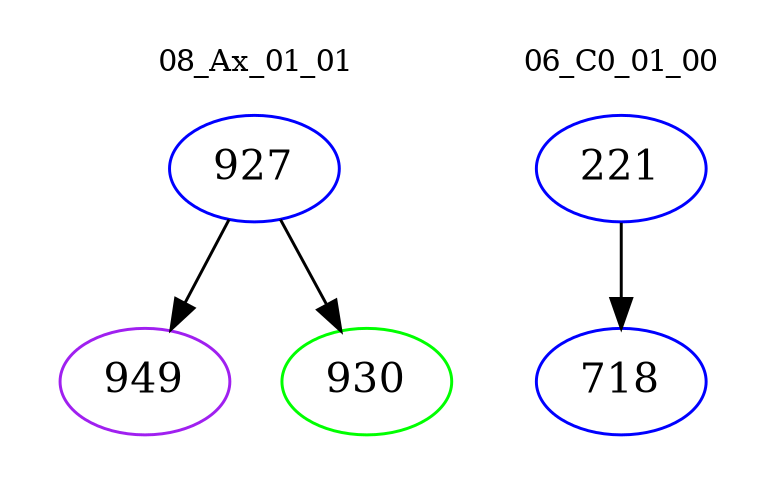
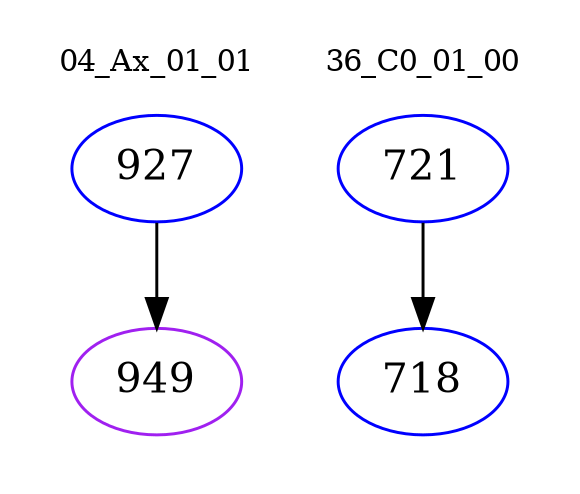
cluster "08_Ax_01_01": label "08_Ax_01_01" -> "04_Ax_01_01"
cluster "06_C0_01_00": label "06_C0_01_00" -> "36_C0_01_00"
node "221": label "221" -> "721"
node "930": removed
